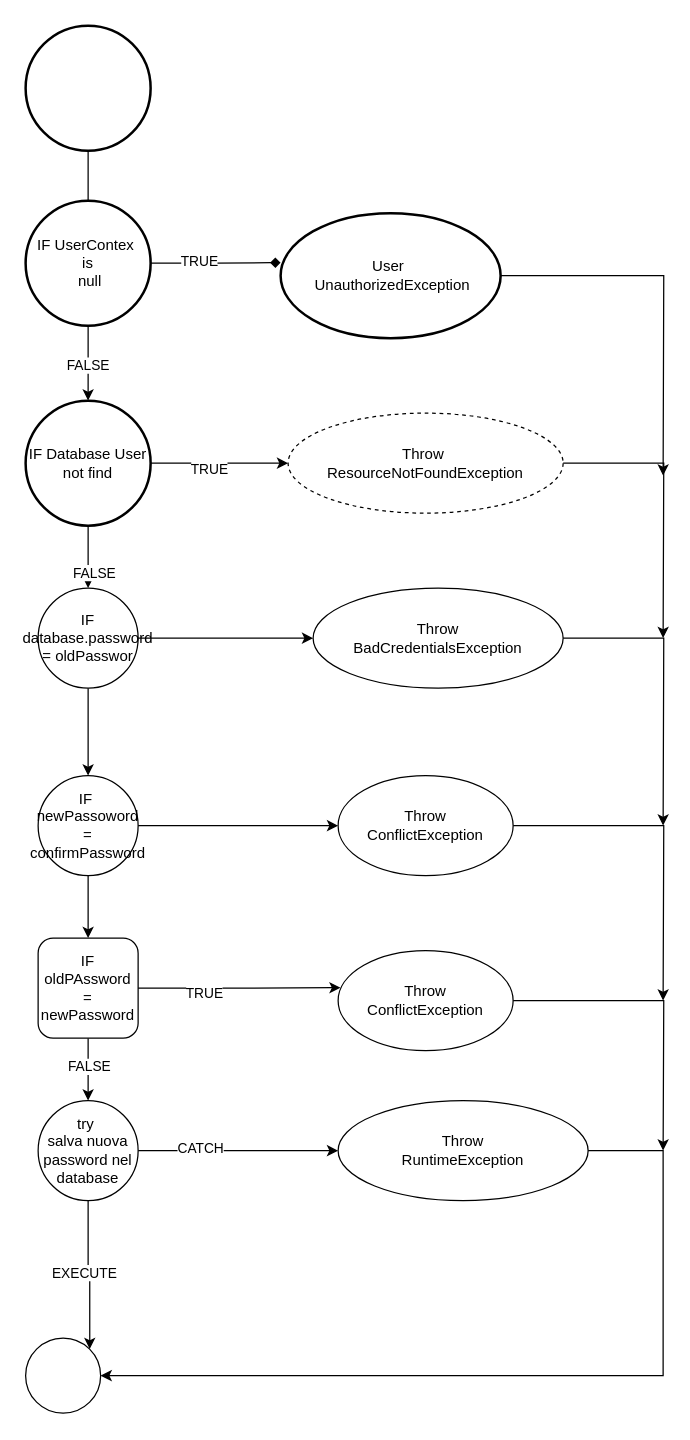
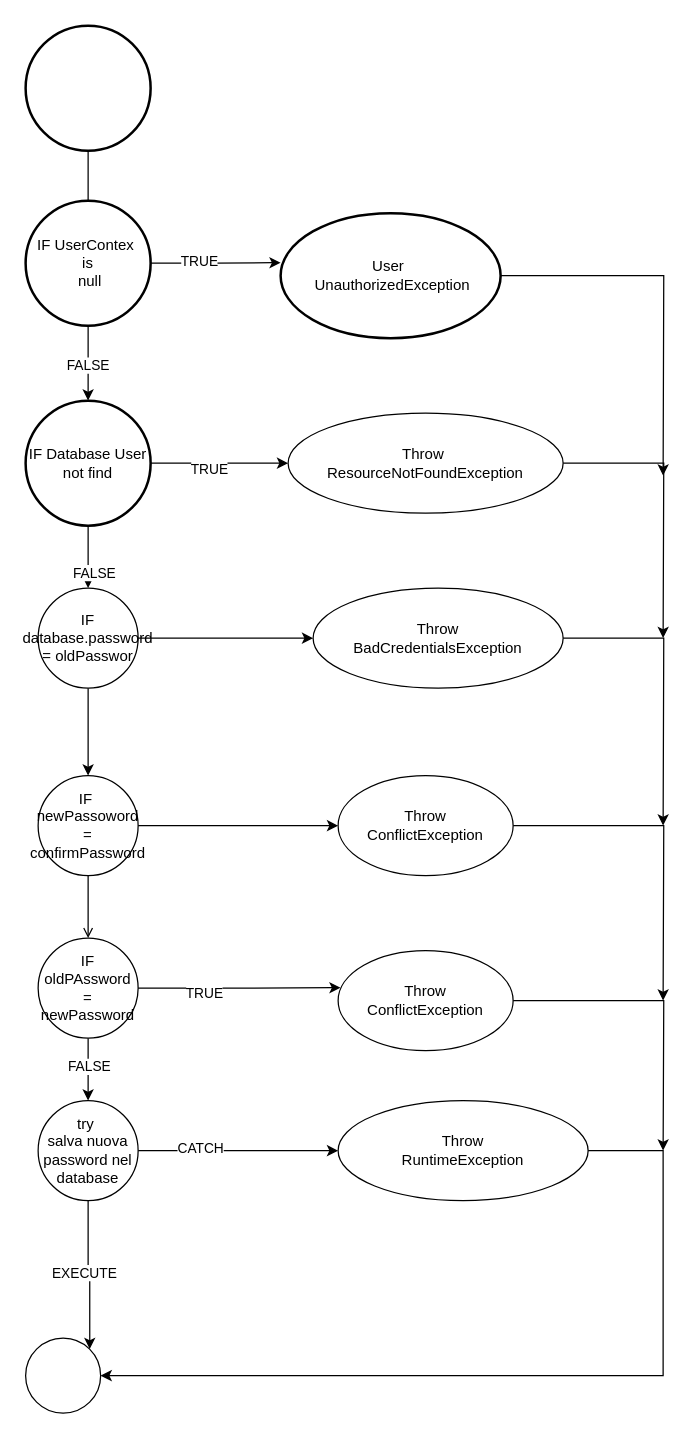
edge "IF UserContex is null" -> "User UnauthorizedException": arrowhead diamond -> classic
node "Throw ResourceNotFoundException": style dashed -> solid
edge "IF newPassoword = confirmPassword" -> "IF oldPAssword = newPassword": arrowhead classic -> open
node "IF oldPAssword = newPassword": shape rounded rectangle -> ellipse
